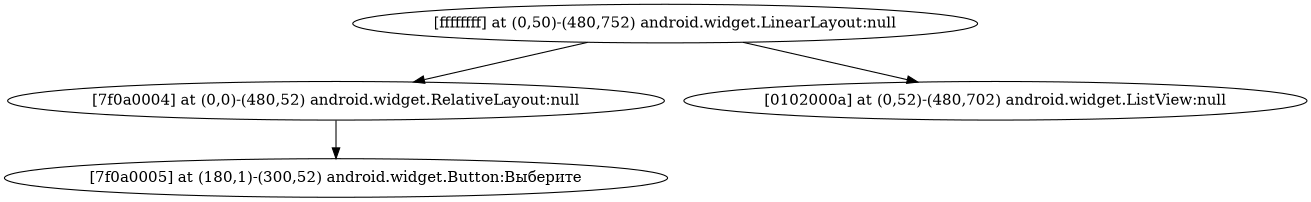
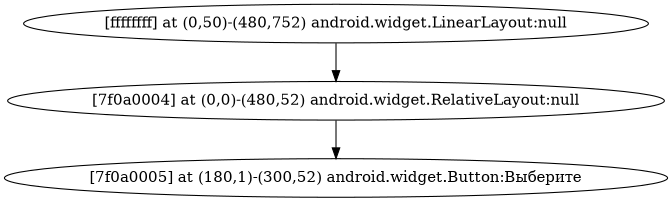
node "[0102000a] at (0,52)-(480,702) android.widget.ListView:null": removed
